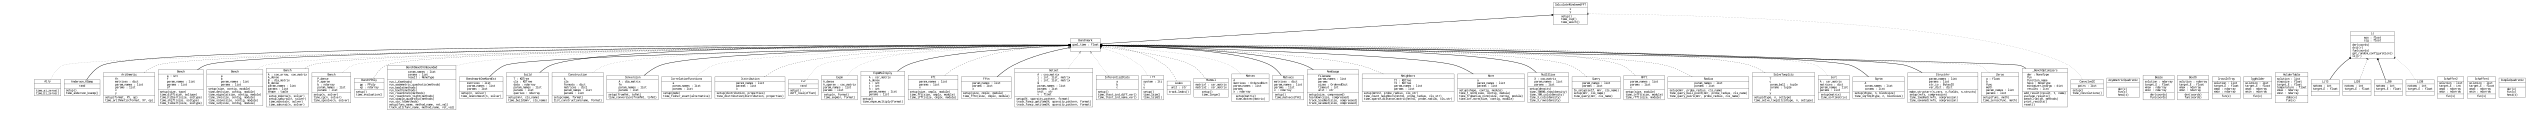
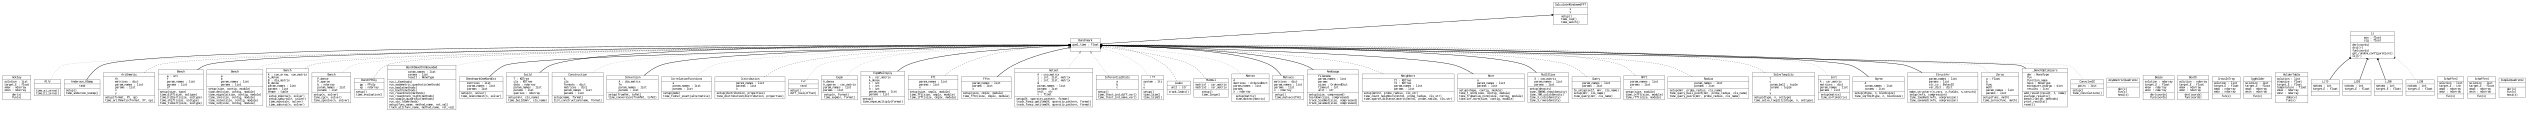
edge "Convolve2D" -> "CalculateWindowedFFT": now "Convolve2D" -> "Benchmark"
edge "LJ20" -> "LJ": style dashed -> bold
node "Ackley": added
